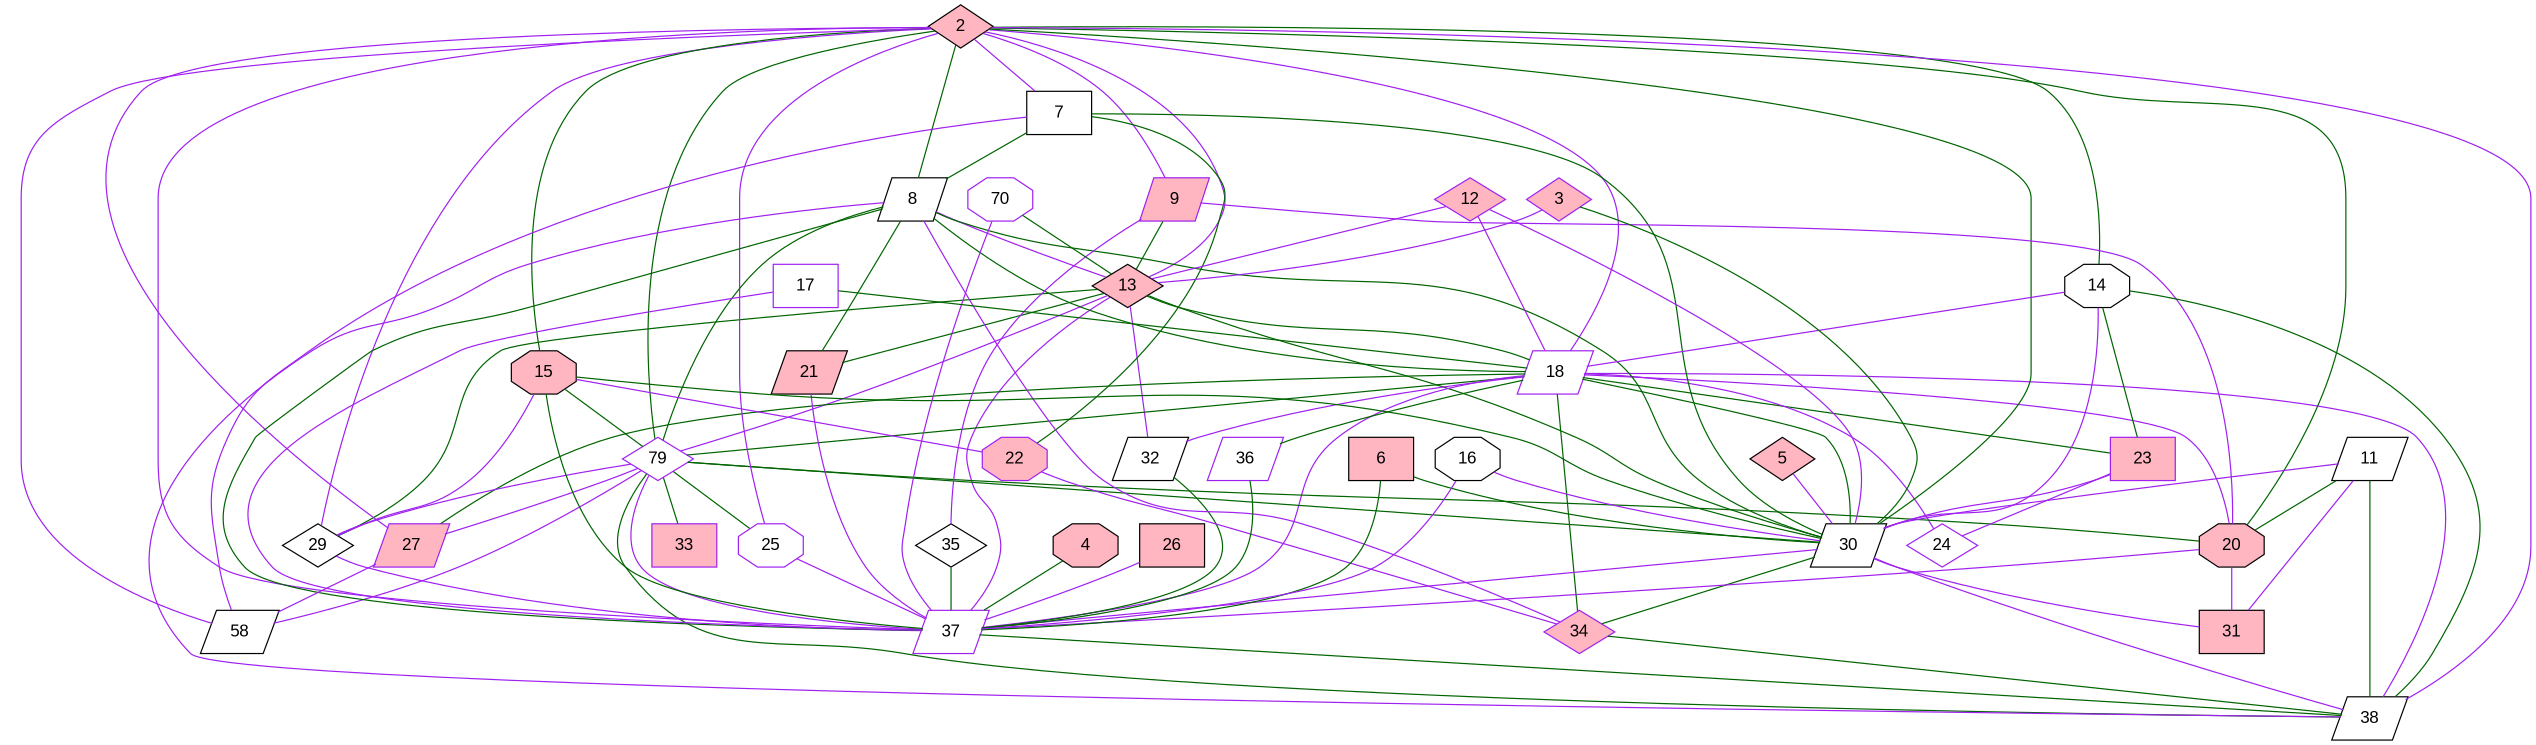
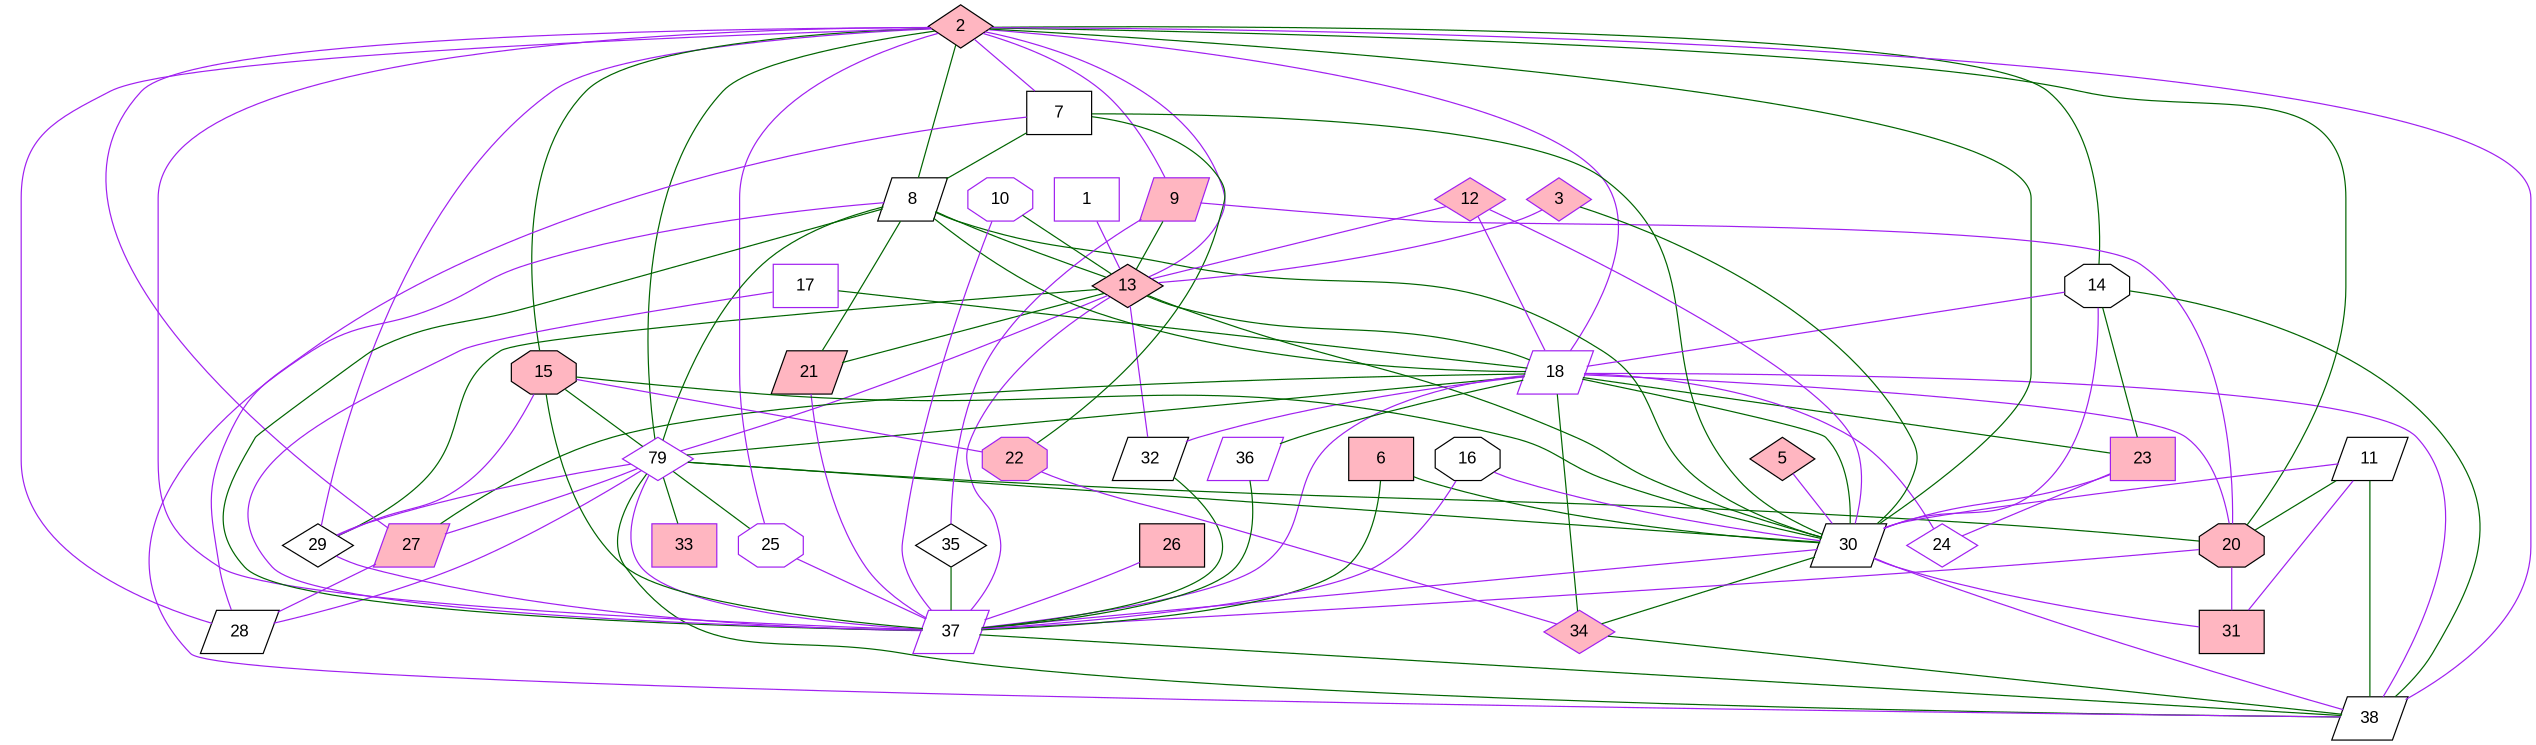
node "70": label "70" -> "10"
node "1": added
edge "8" -- "13": color purple -> darkgreen
edge "8" -- "34": removed
node "4": removed
node "58": label "58" -> "28"
